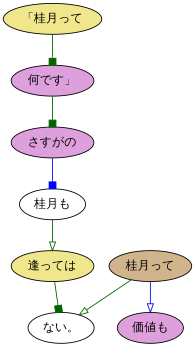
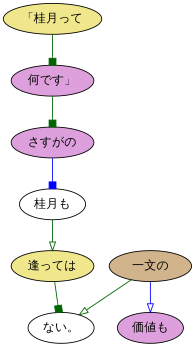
node "桂月って": label "桂月って" -> "一文の"
